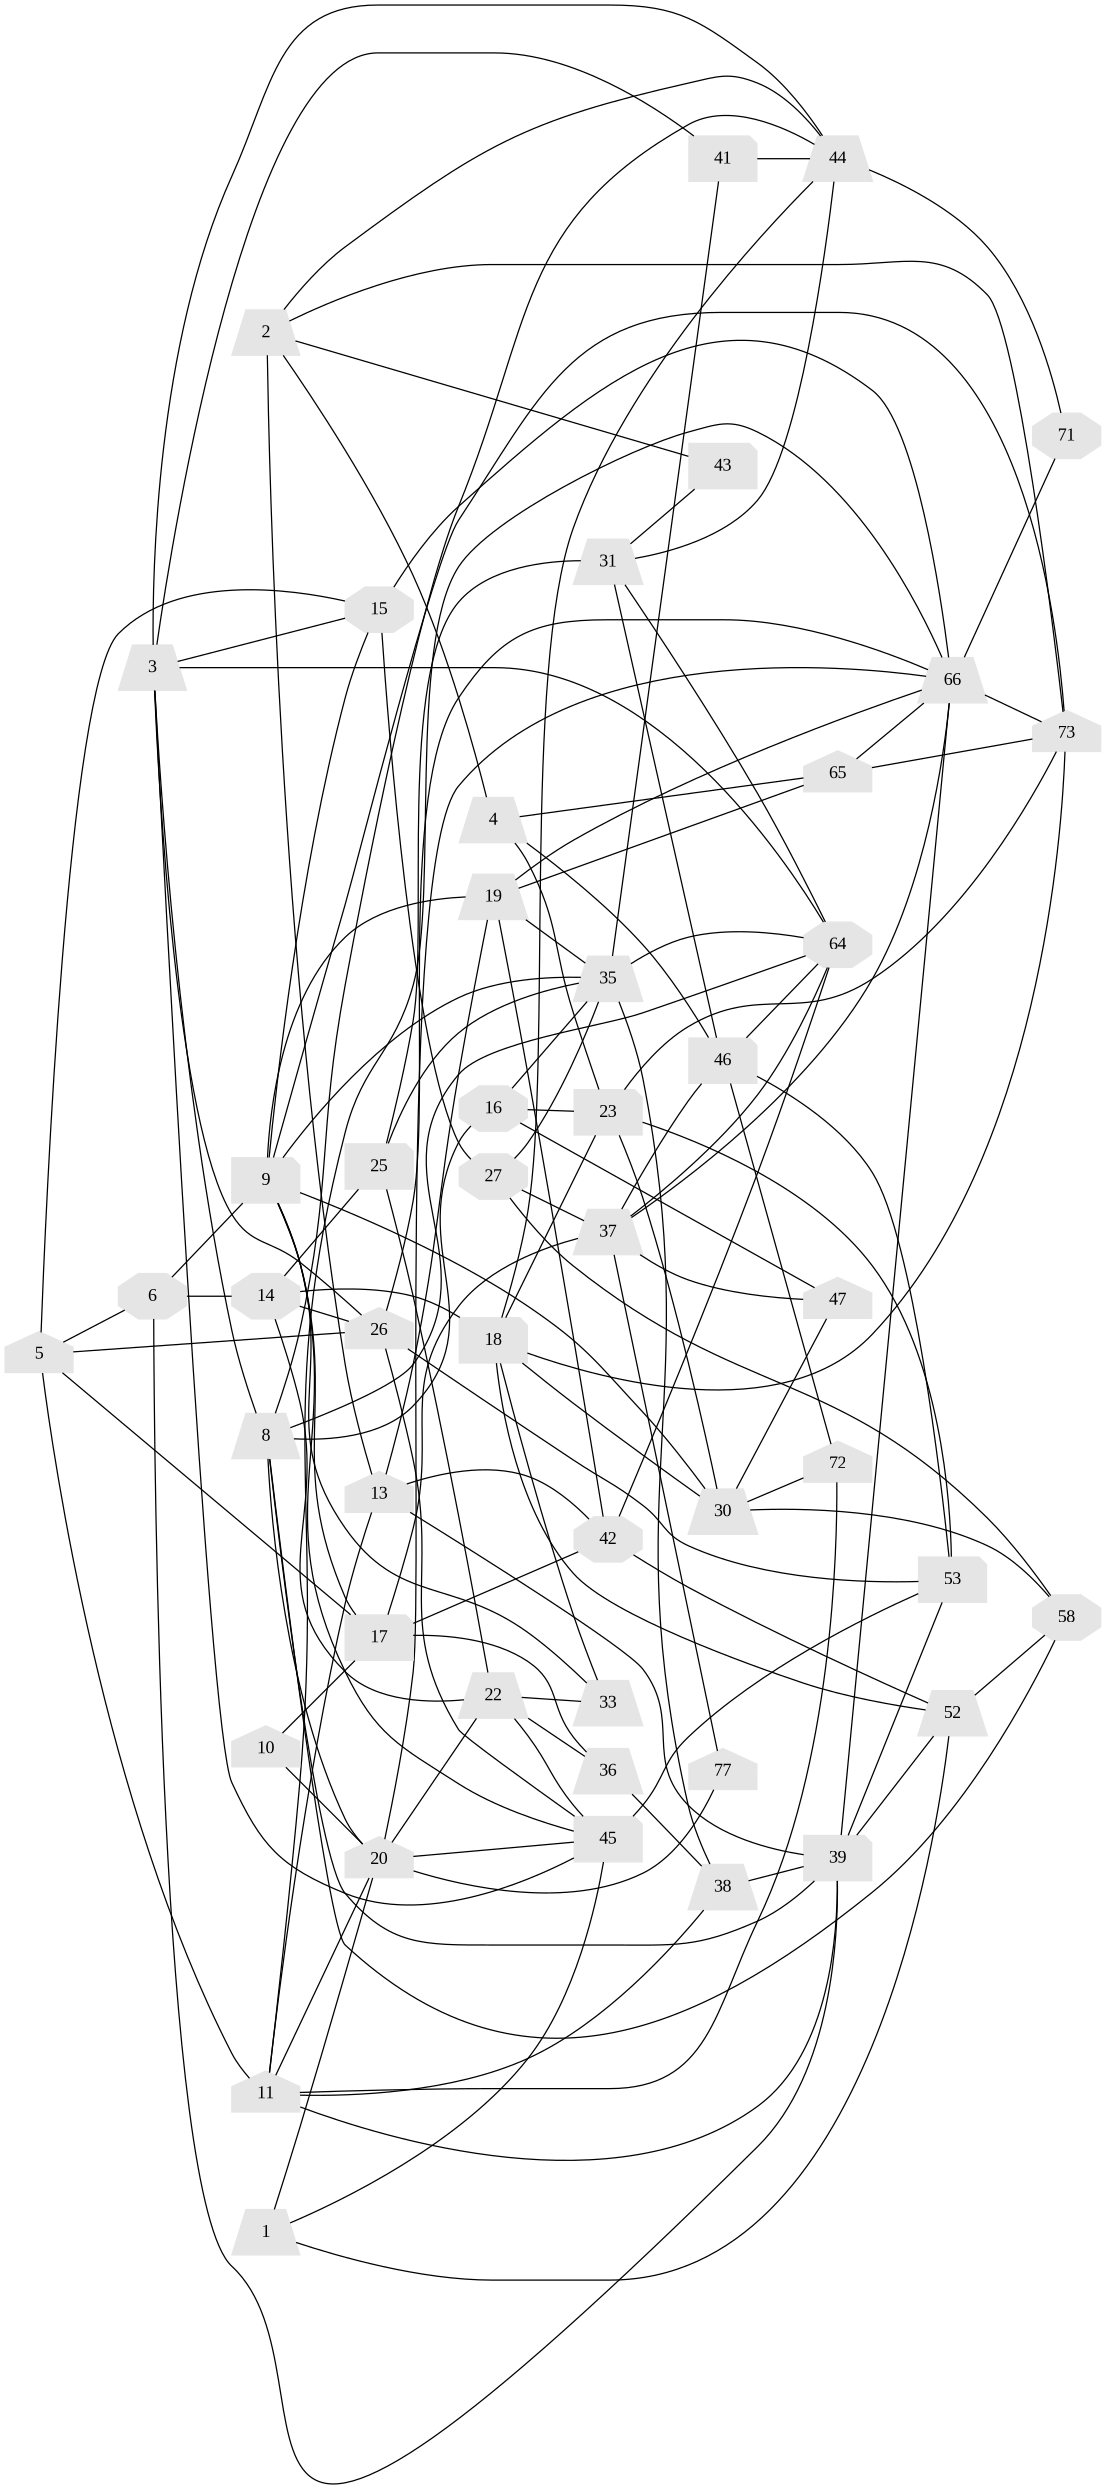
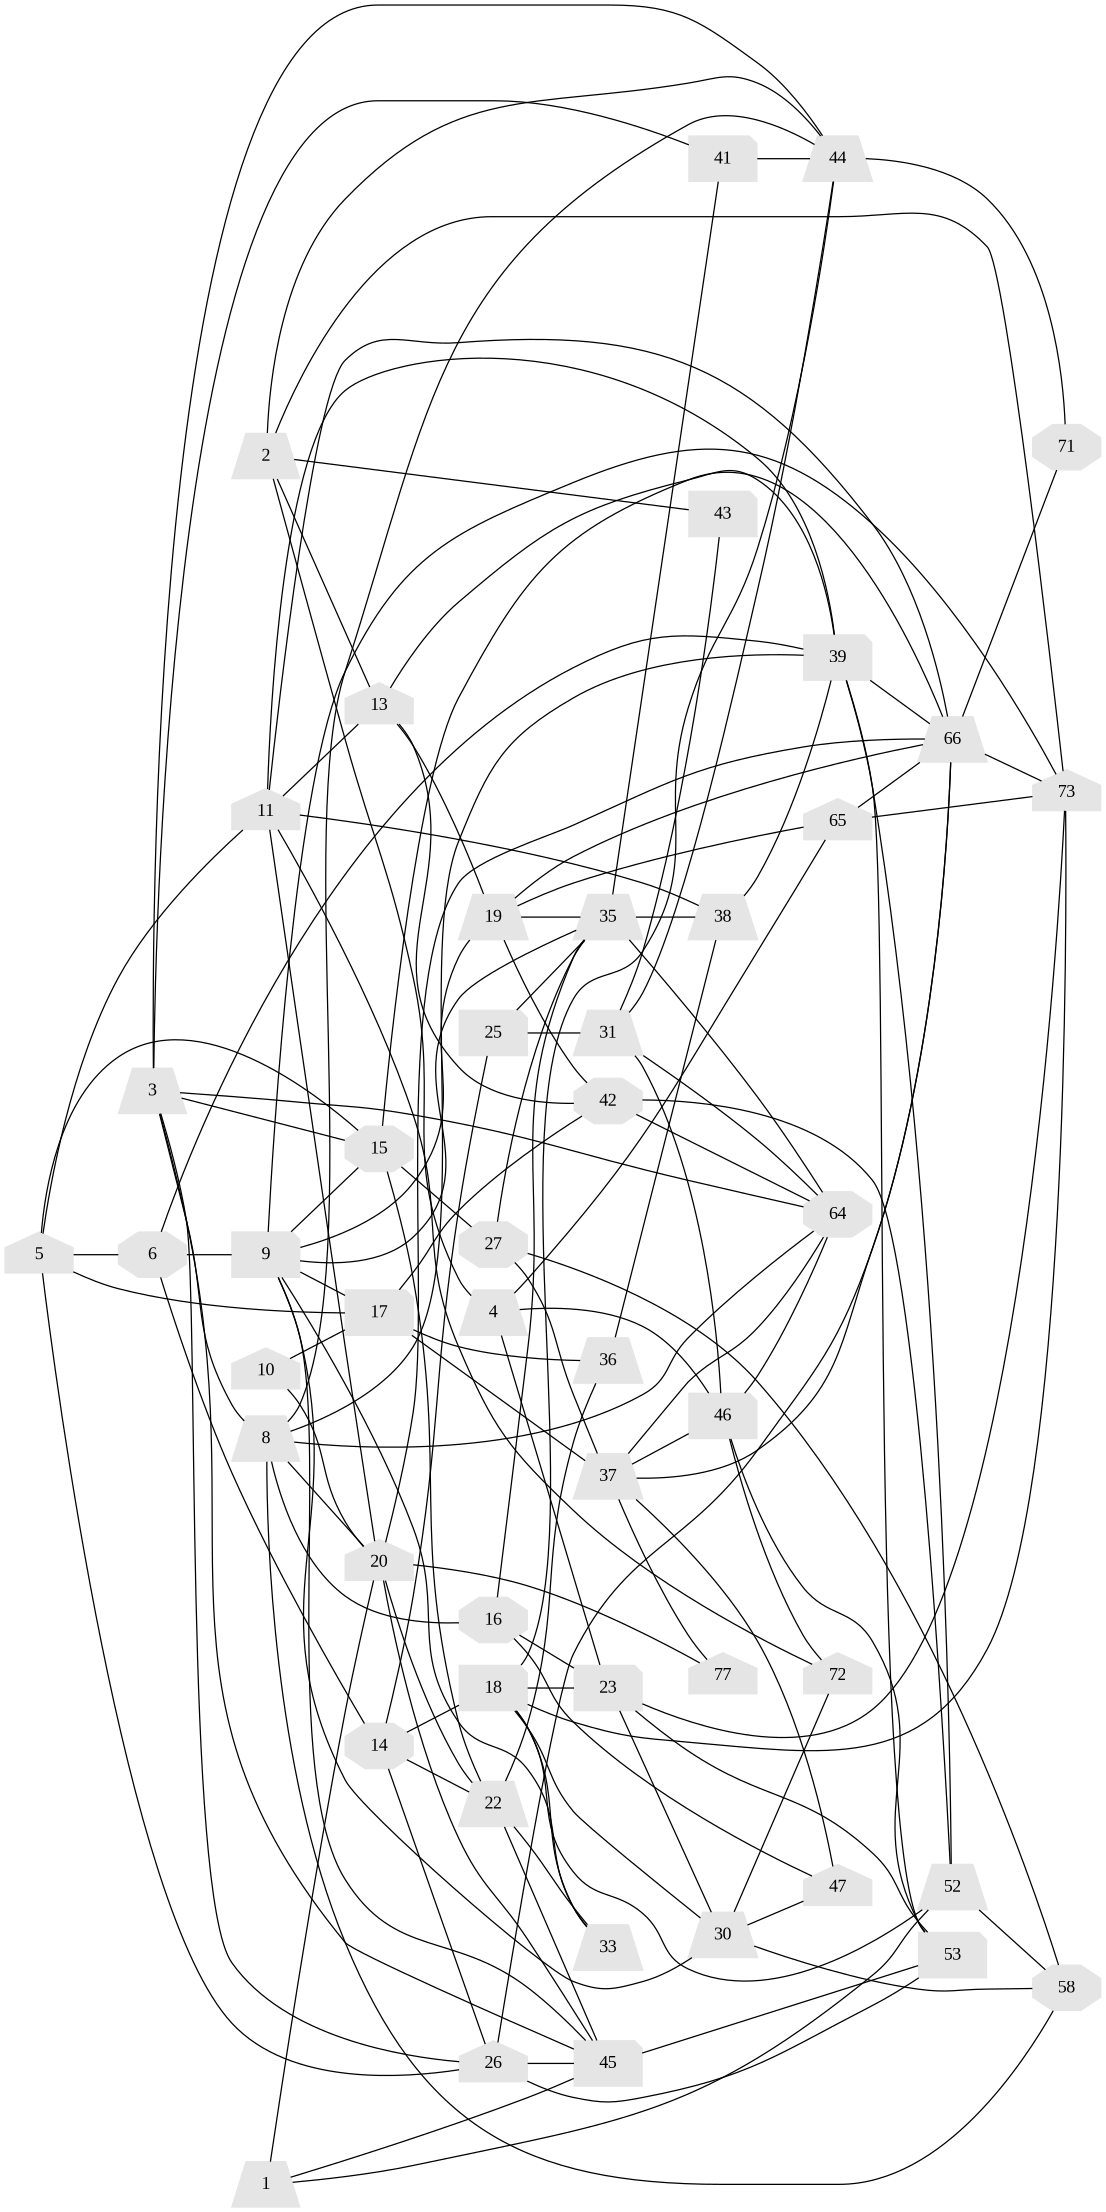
edge "25" -- "22": now "15" -- "22"
